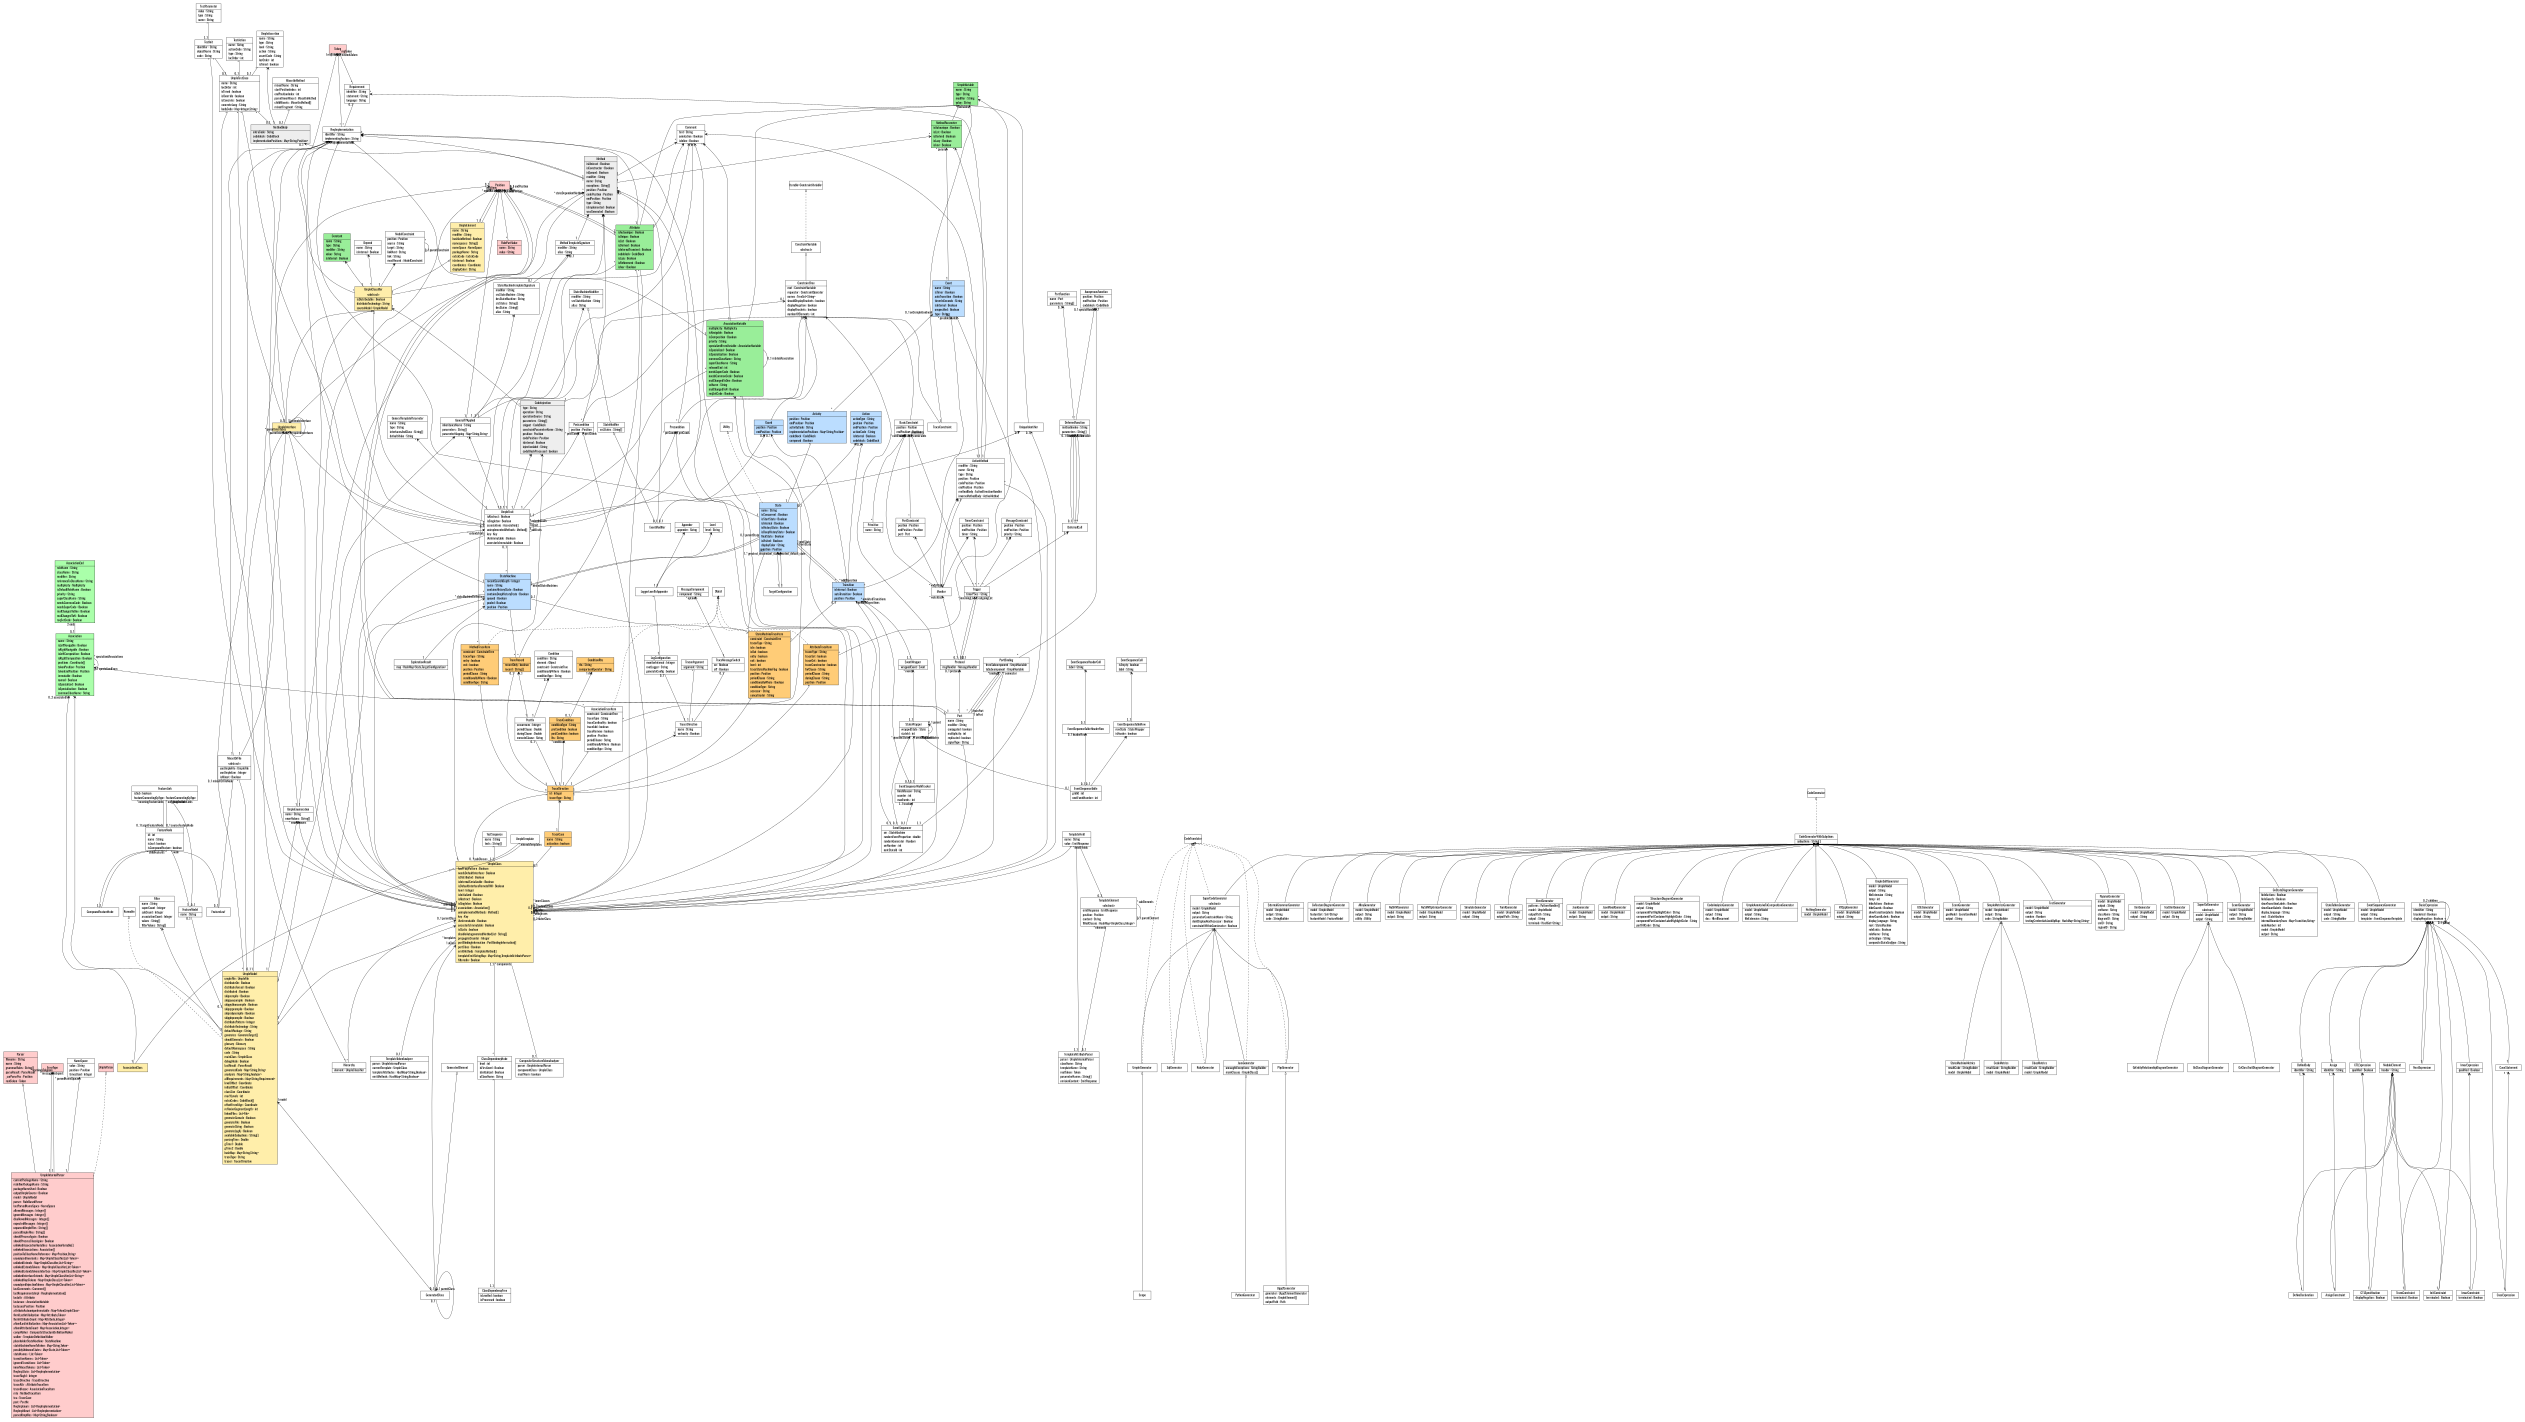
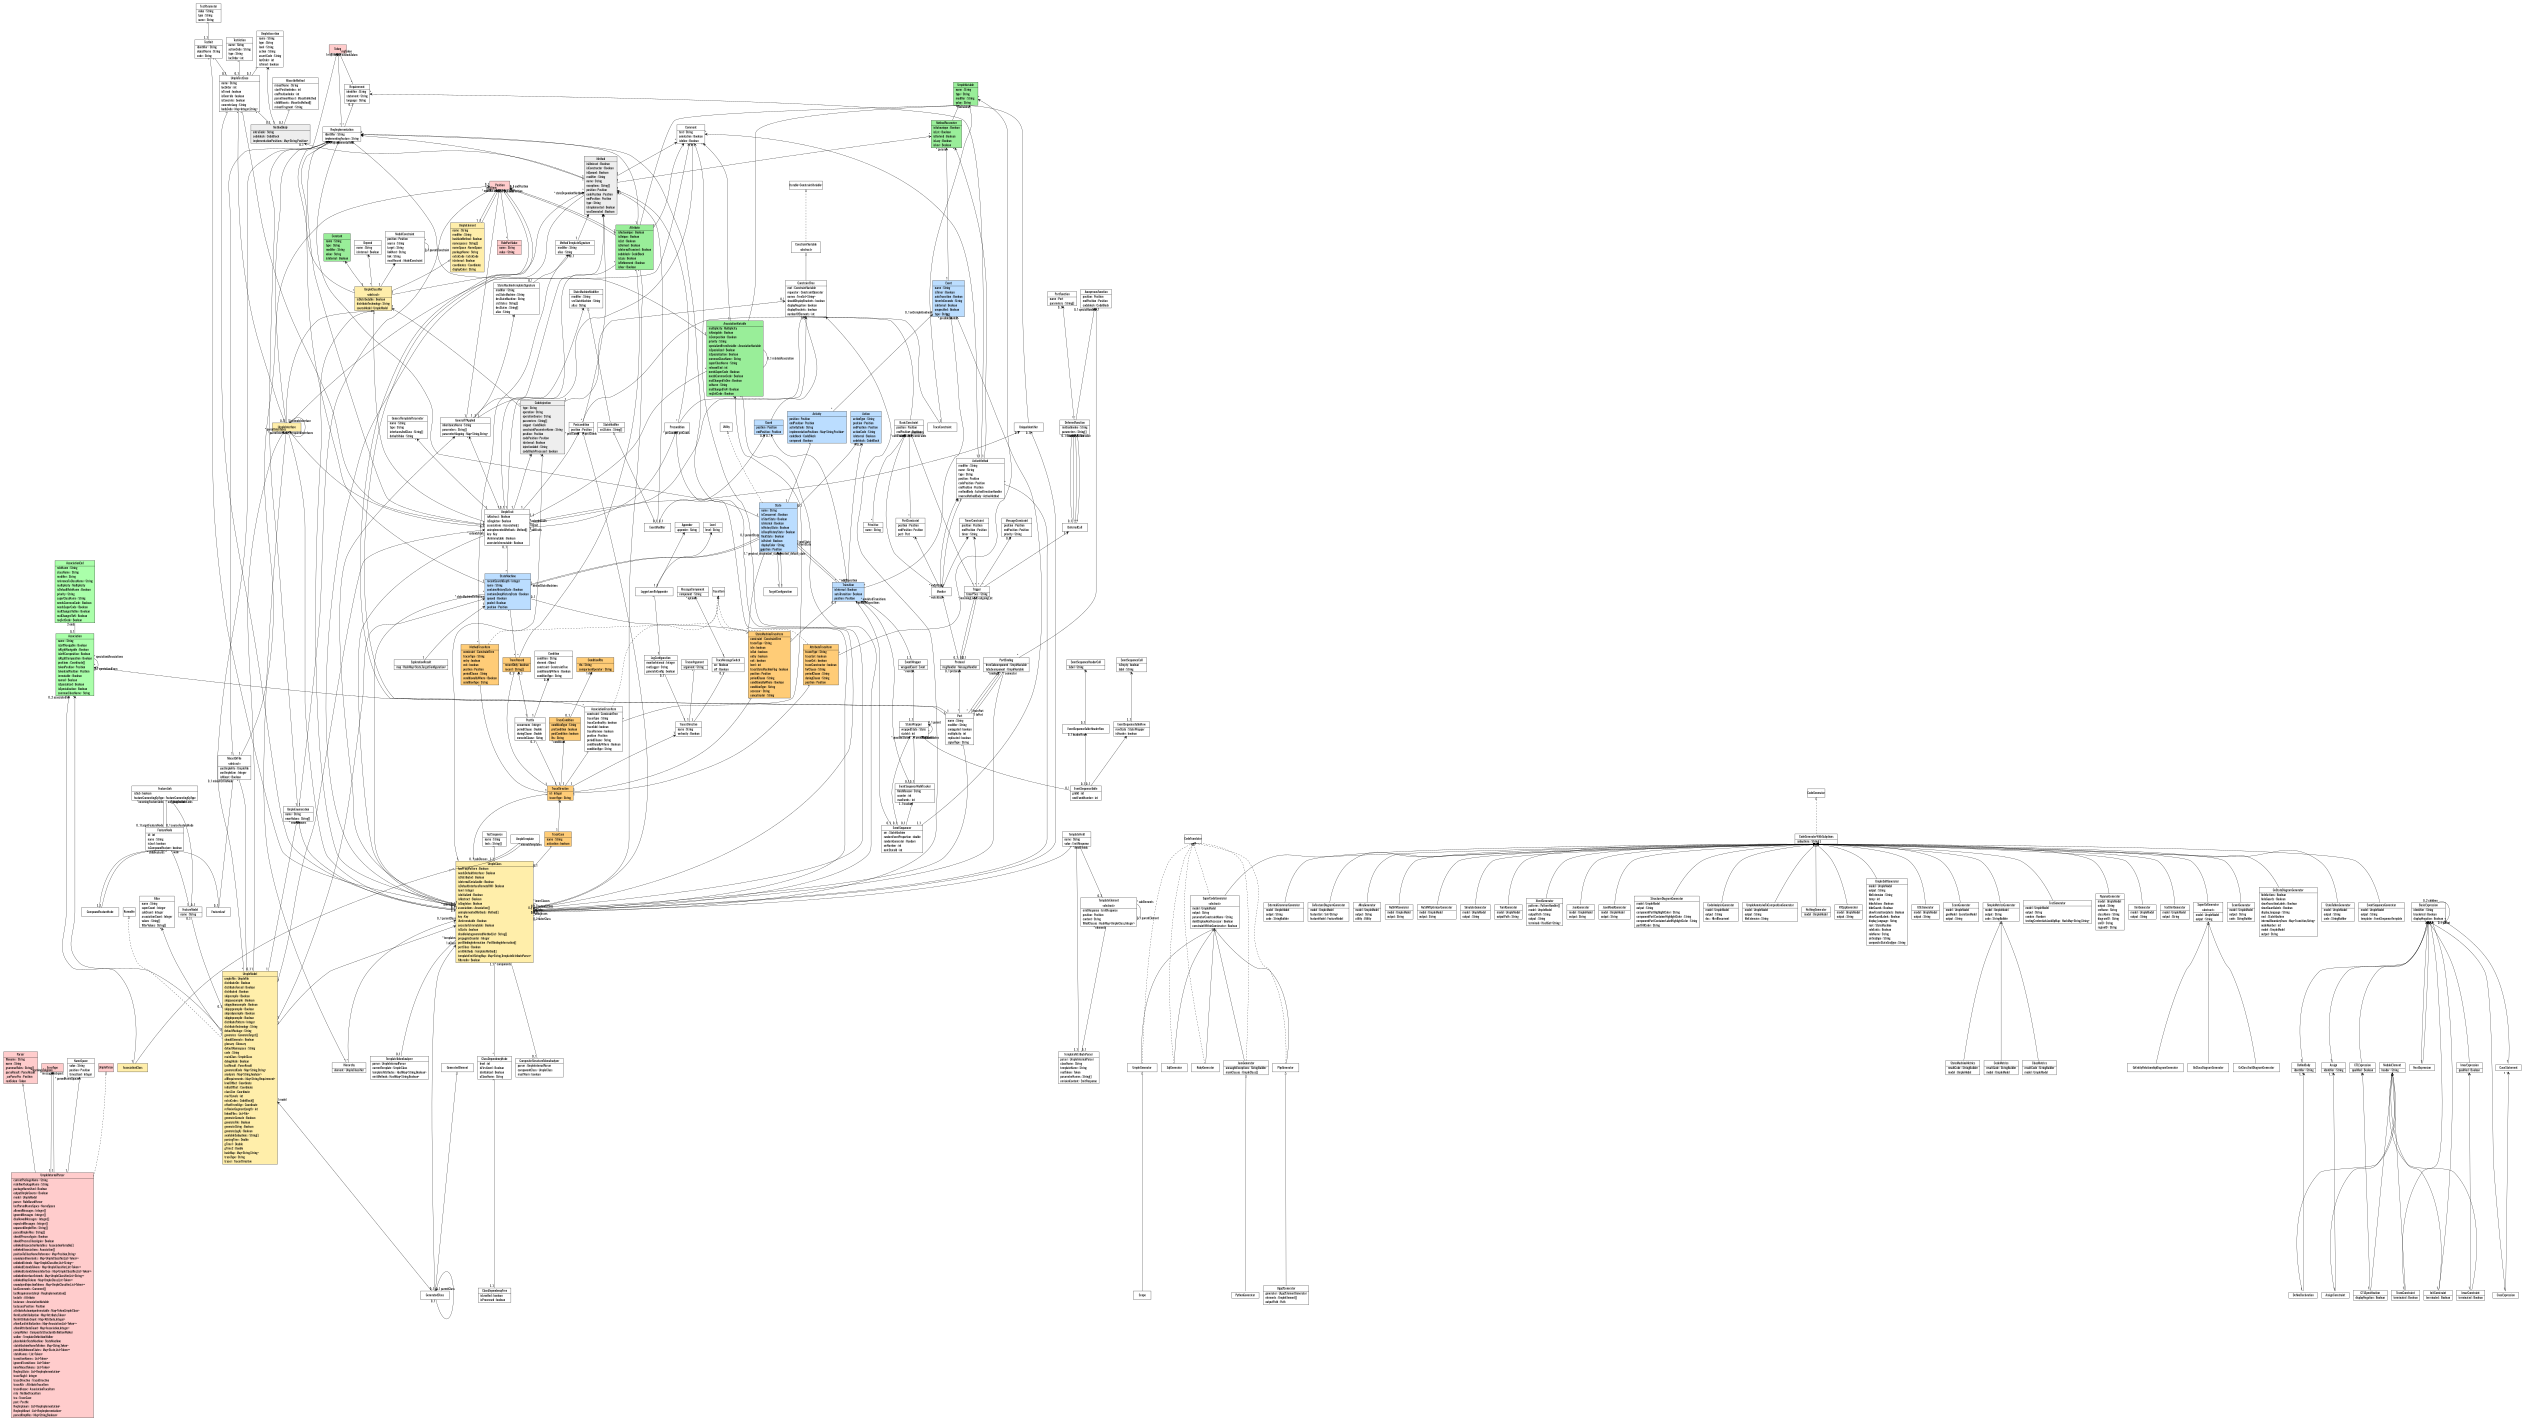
node "Object": label "Object" -> "TraceItem"
